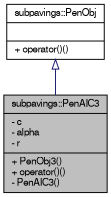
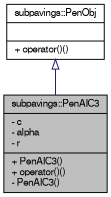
node "subpavings::PenAIC3": text "+ PenObj3()" -> "+ PenAIC3()"
